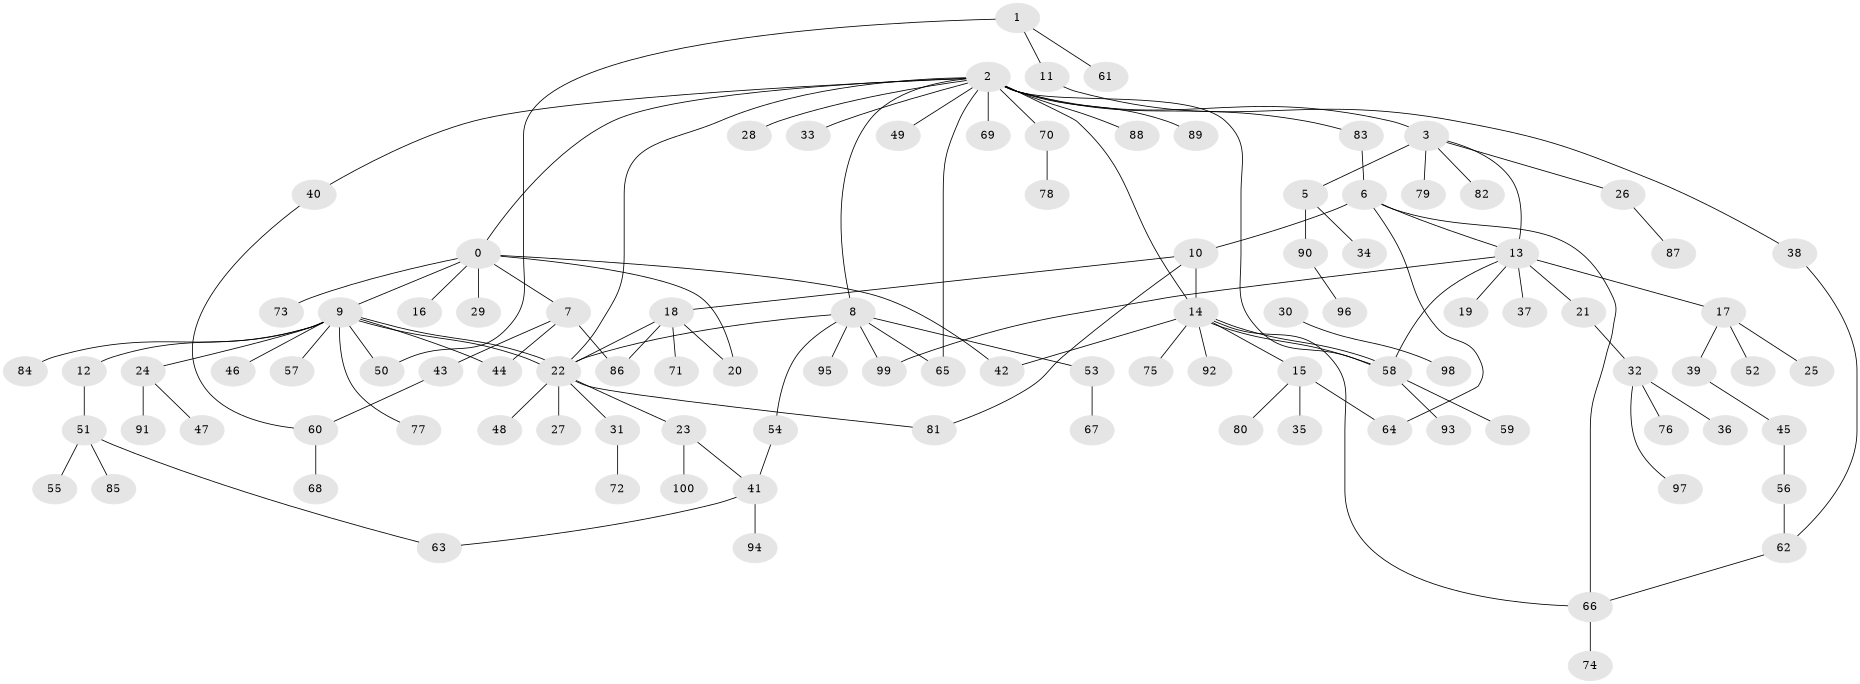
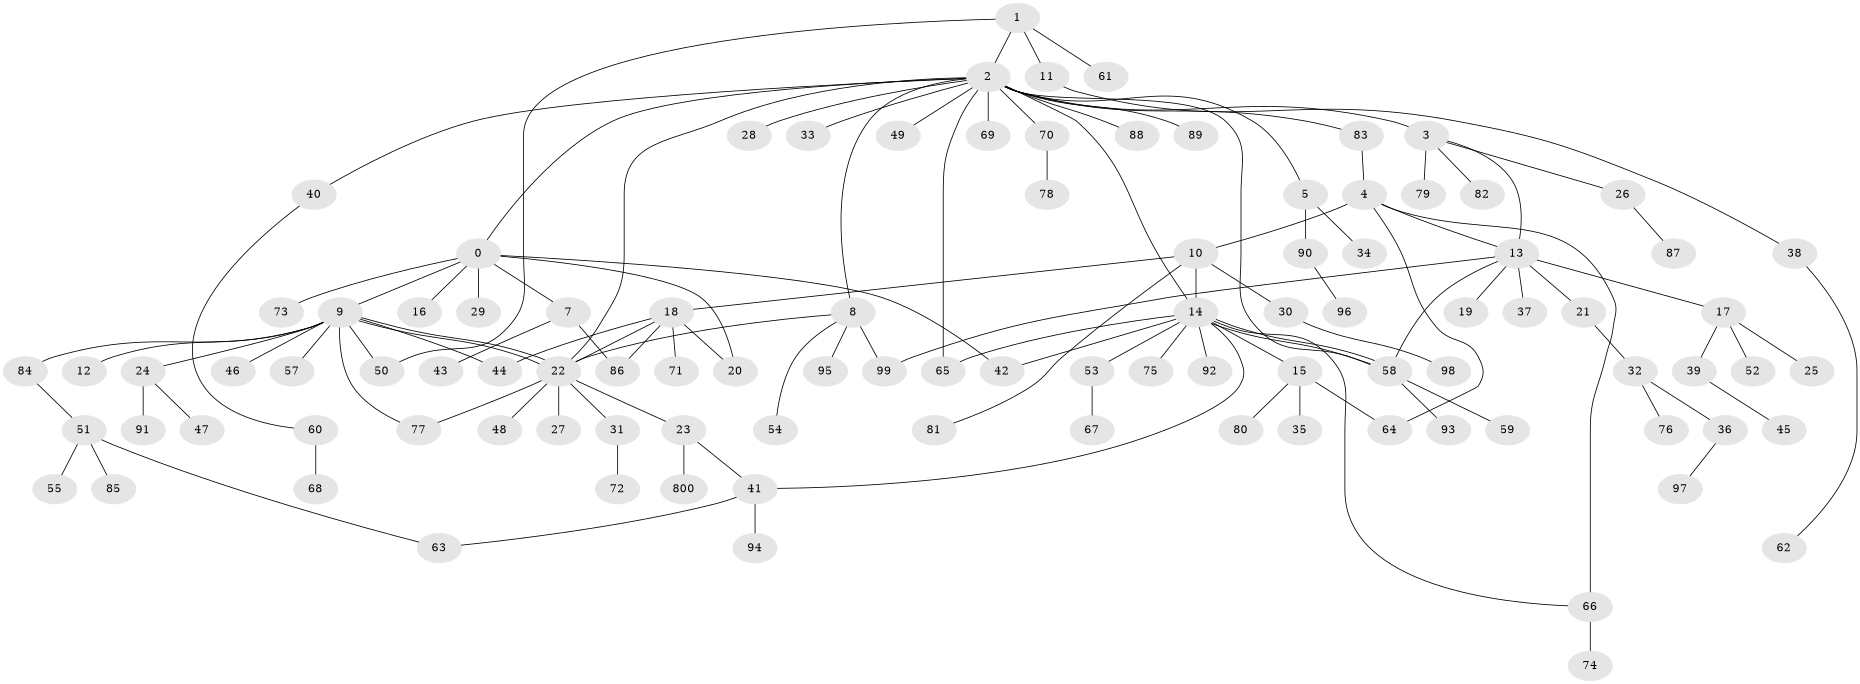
edge "1" -- "2": added
edge "3" -- "5": now "2" -- "5"
node "6": label "6" -> "4"
edge "10" -- "30": added
edge "7" -- "44": now "18" -- "44"
edge "8" -- "65": now "14" -- "65"
edge "8" -- "53": now "14" -- "53"
edge "12" -- "51": now "84" -- "51"
edge "43" -- "60": removed
edge "22" -- "81": now "22" -- "77"
edge "32" -- "97": now "36" -- "97"
edge "54" -- "41": now "14" -- "41"
node "100": label "100" -> "800"
node "56": removed
edge "62" -- "66": removed
